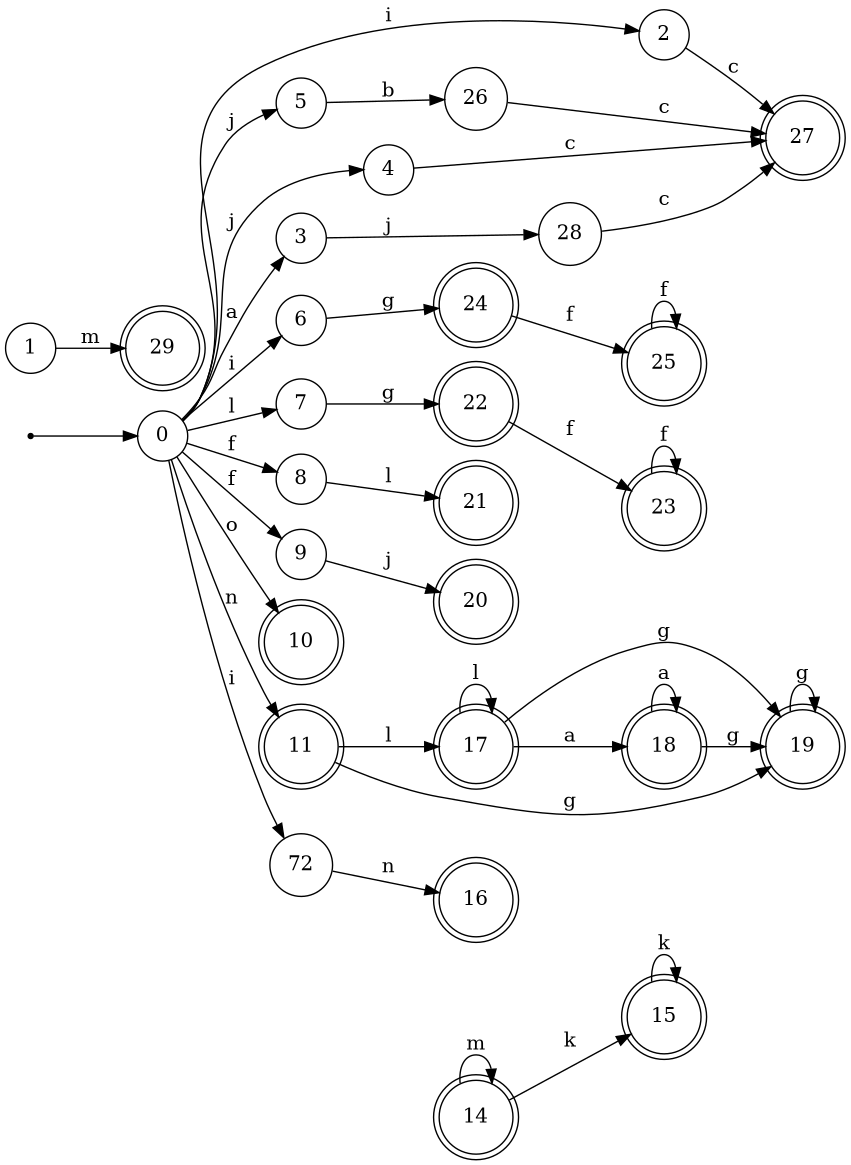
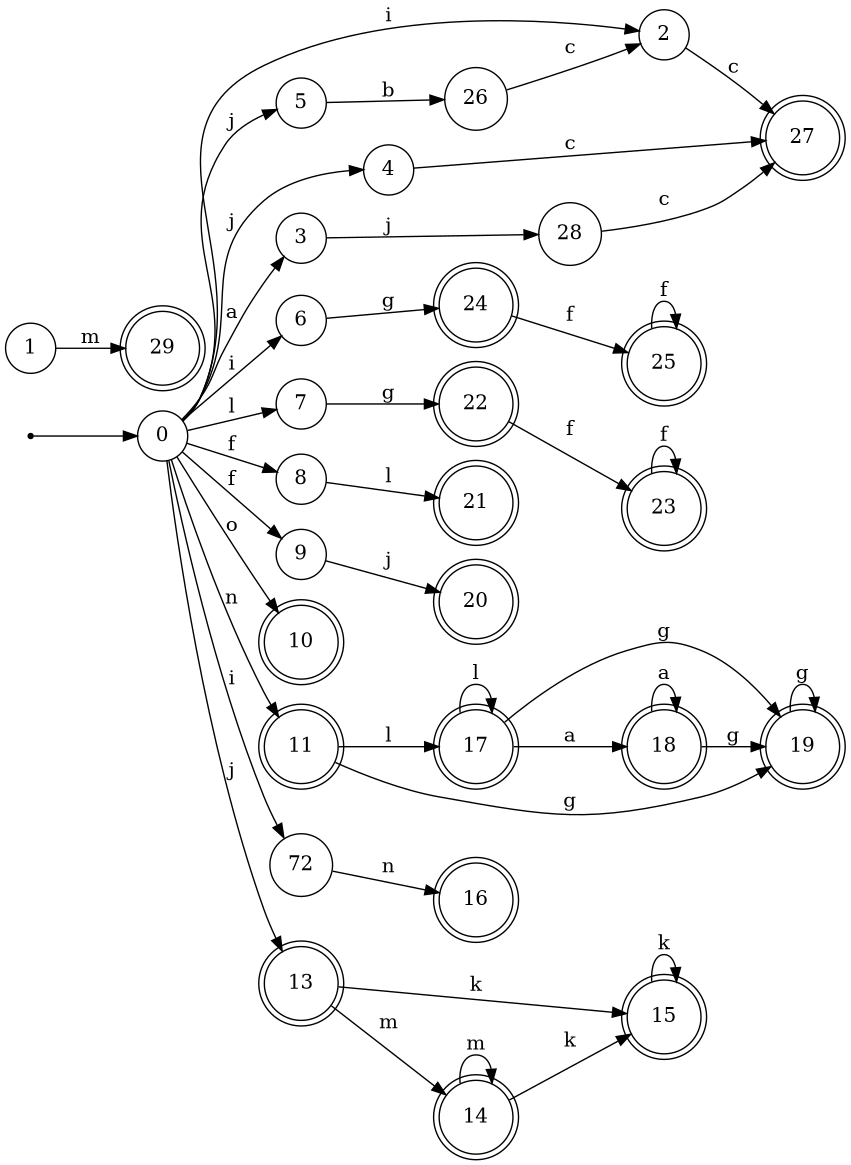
edge "26" -> "27": now "26" -> "2"
node "13": added
